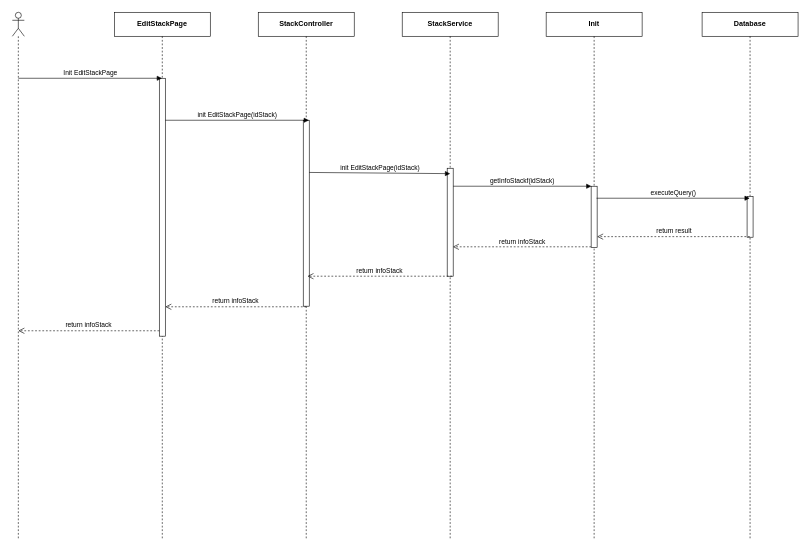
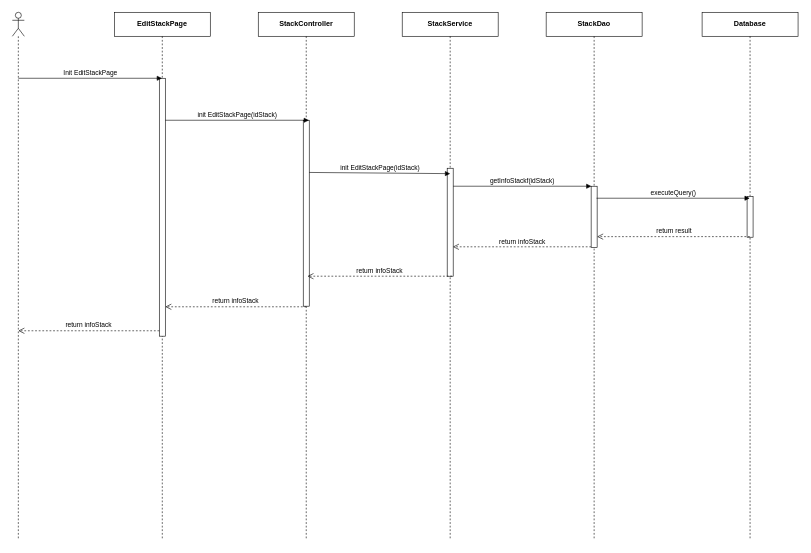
node "Init": label "Init" -> "StackDao"
